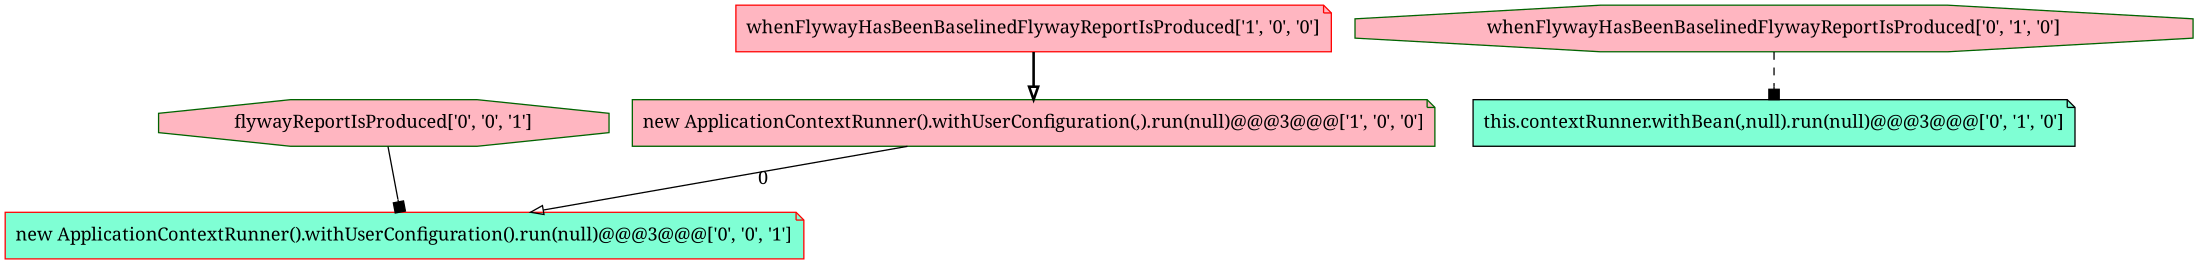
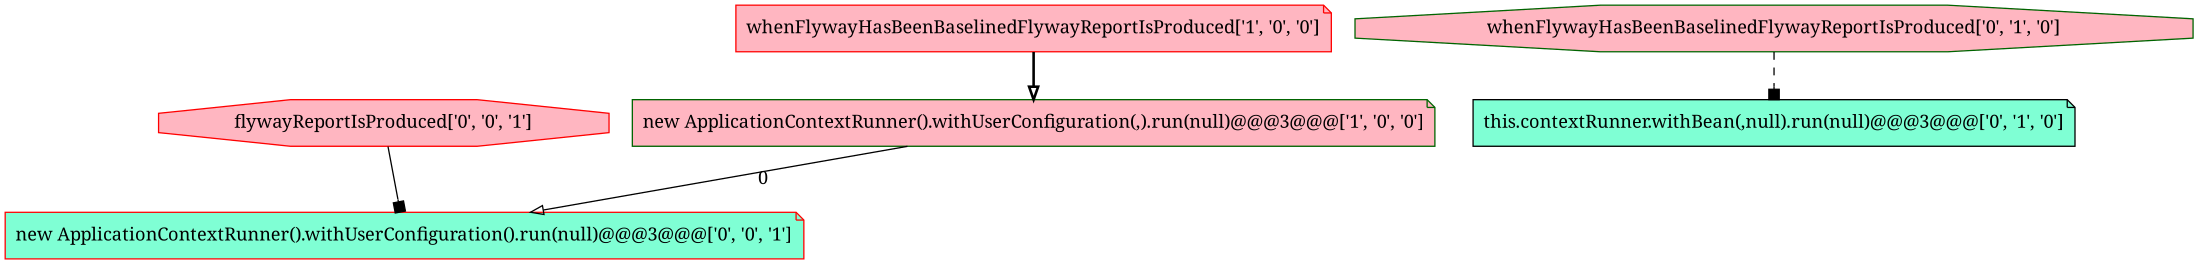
node "flywayReportIsProduced['0', '0', '1']": color darkgreen -> red
